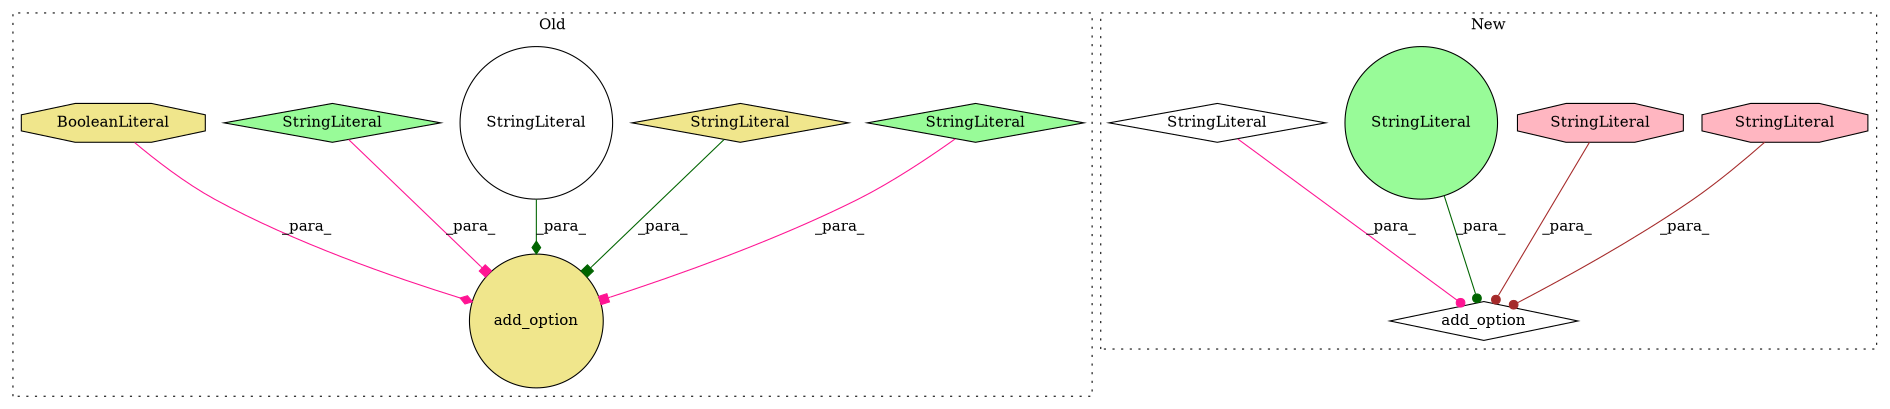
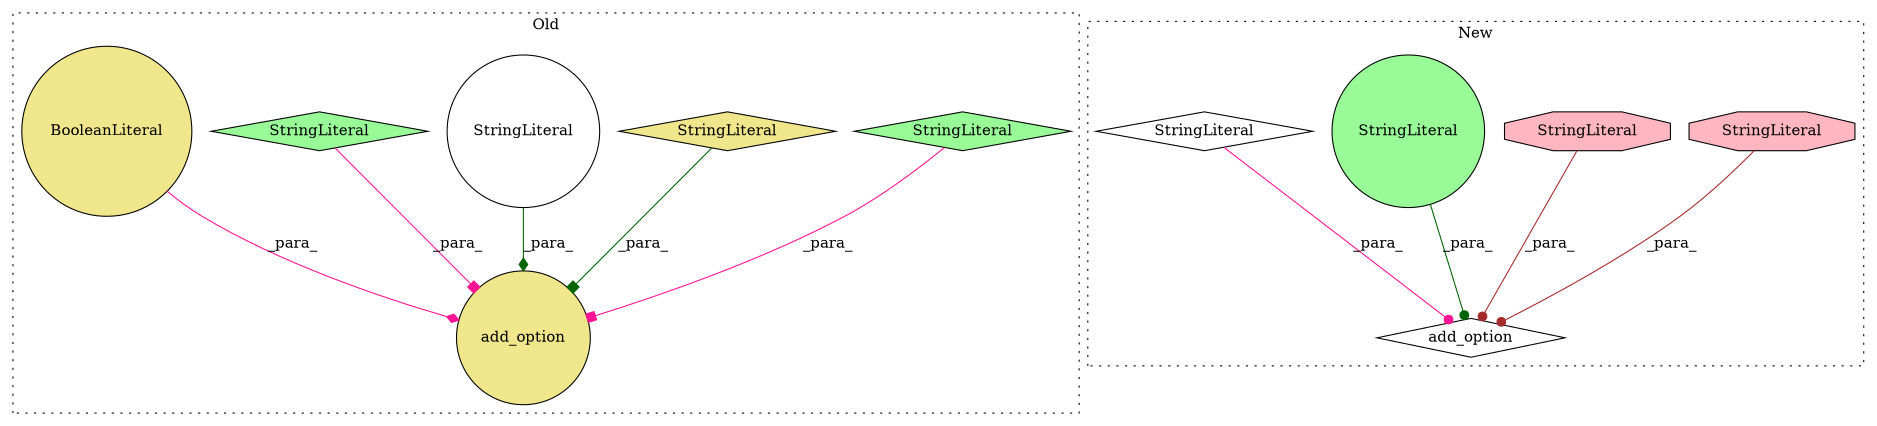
node "BooleanLiteral": shape octagon -> circle
